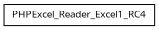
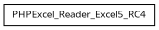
node "PHPExcel_Reader_Excel1_RC4": label "PHPExcel_Reader_Excel1_RC4" -> "PHPExcel_Reader_Excel5_RC4"
